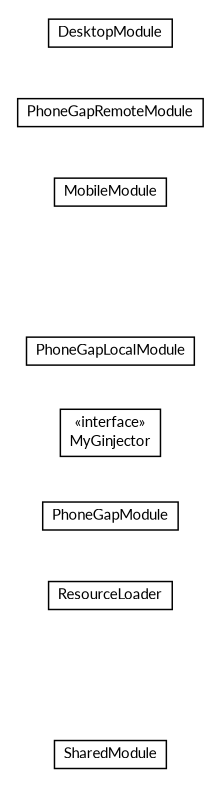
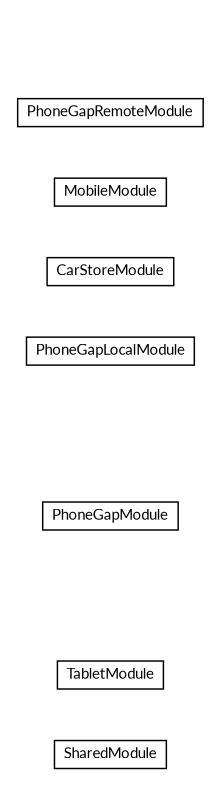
node "DesktopModule": removed
node "CarStoreModule": added
node "MyGinjector": removed
node "ResourceLoader": removed
node "TabletModule": added
